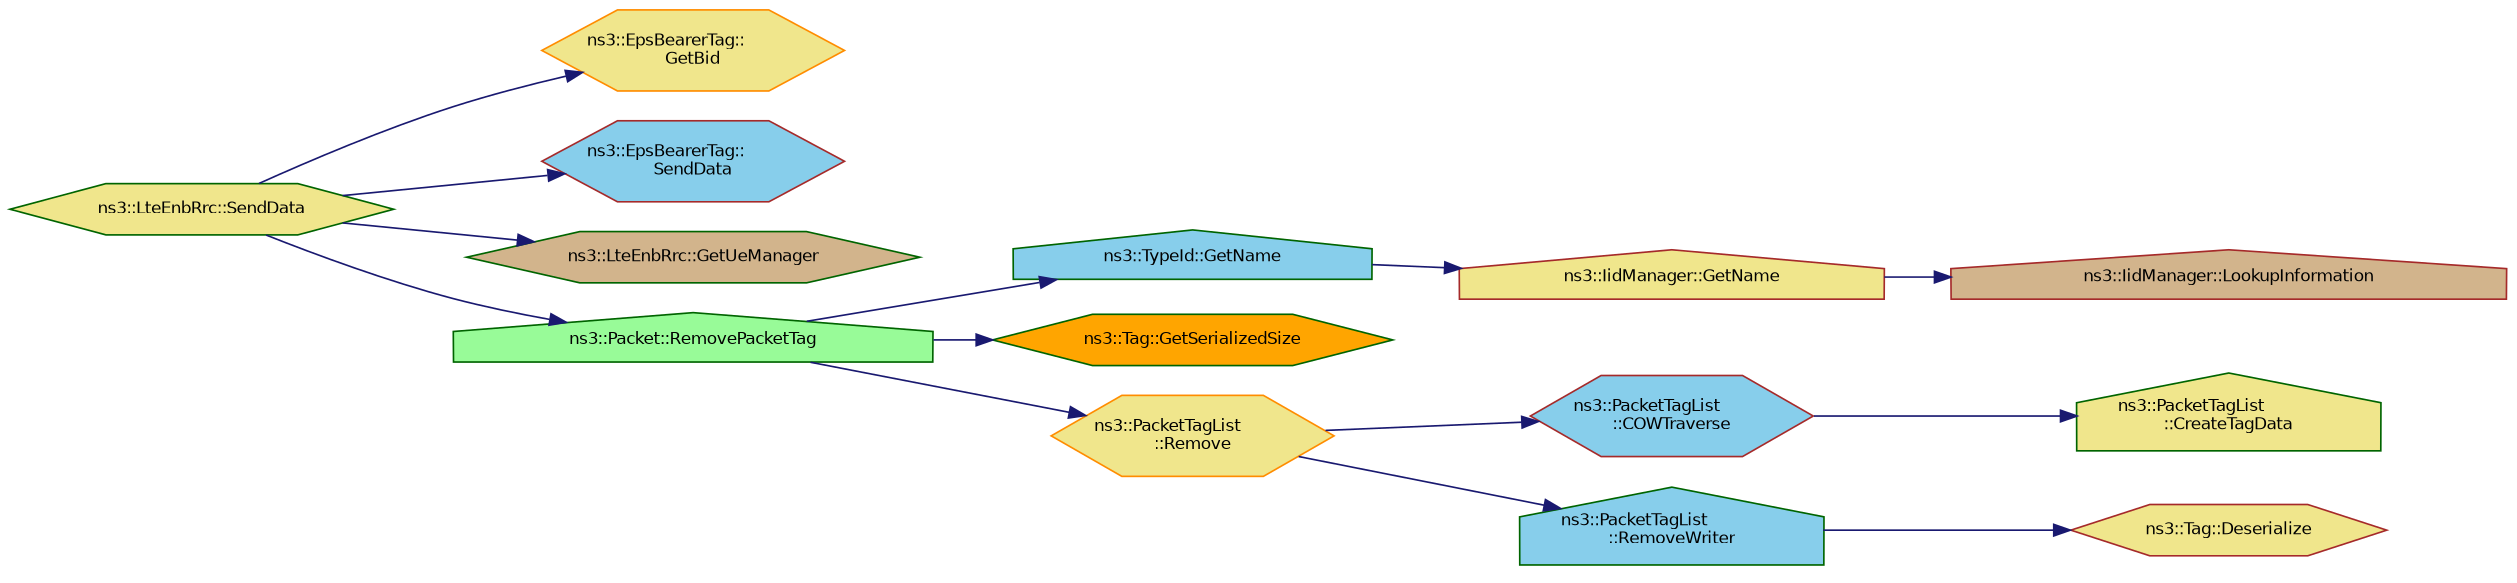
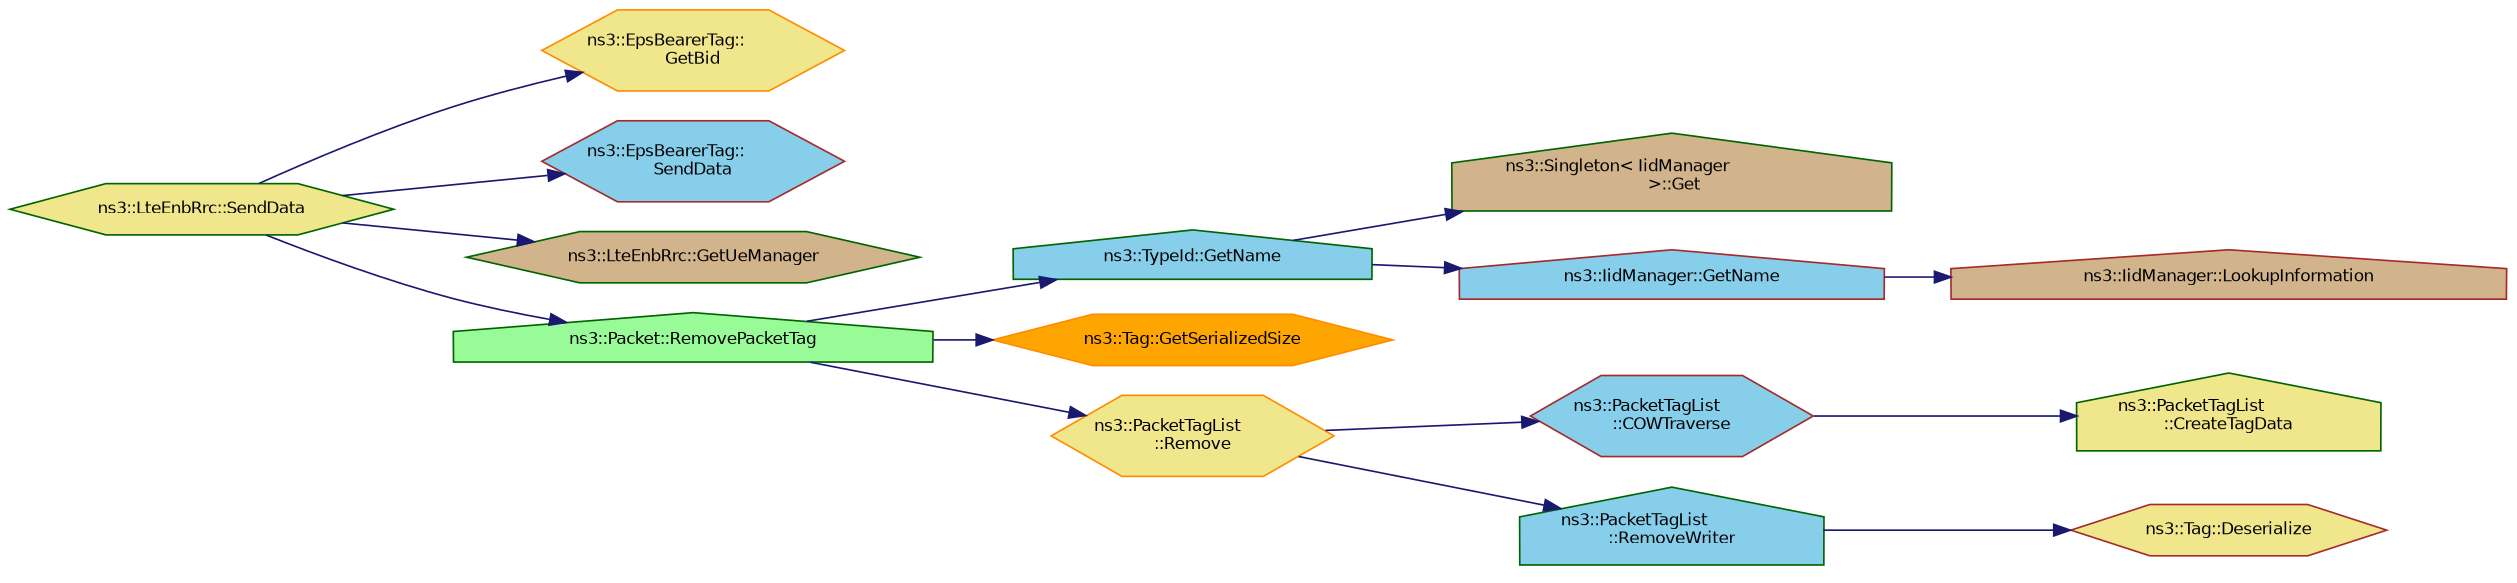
node "ns3::Singleton< IidManager >::Get": added
node "ns3::IidManager::GetName": fillcolor khaki -> skyblue
node "ns3::Tag::GetSerializedSize": color darkgreen -> darkorange
